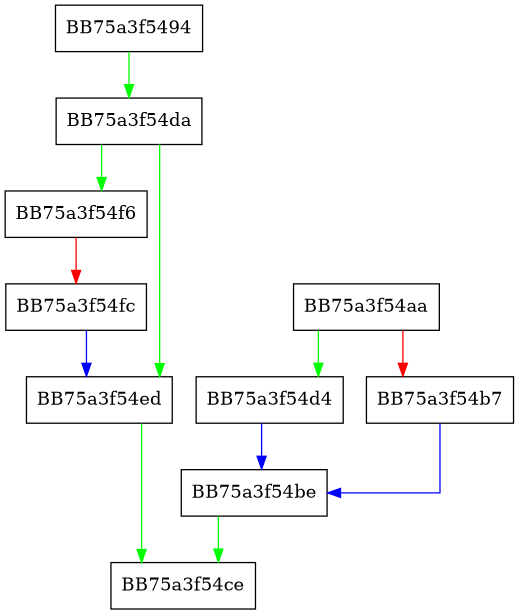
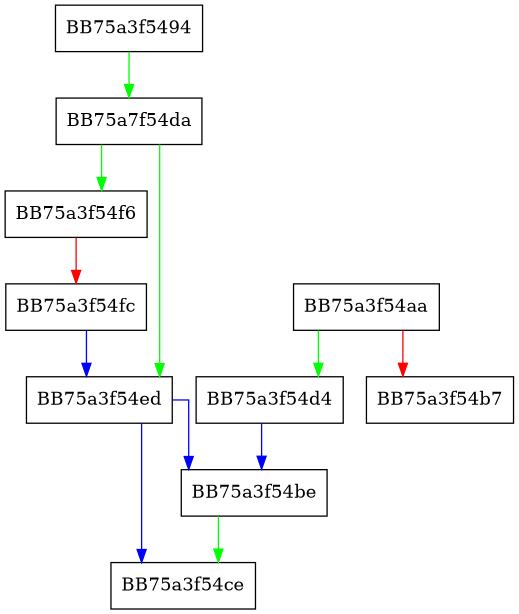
node "BB75a3f54da": label "BB75a3f54da" -> "BB75a7f54da"
edge "BB75a3f54ed" -> "BB75a3f54ce": color green -> blue
edge "BB75a3f54b7" -> "BB75a3f54be": now "BB75a3f54ed" -> "BB75a3f54be"
